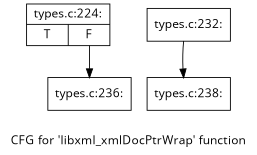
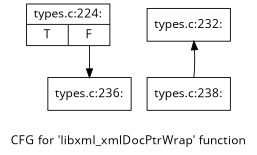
edge "types.c:232:" -> "types.c:238:": reversed
